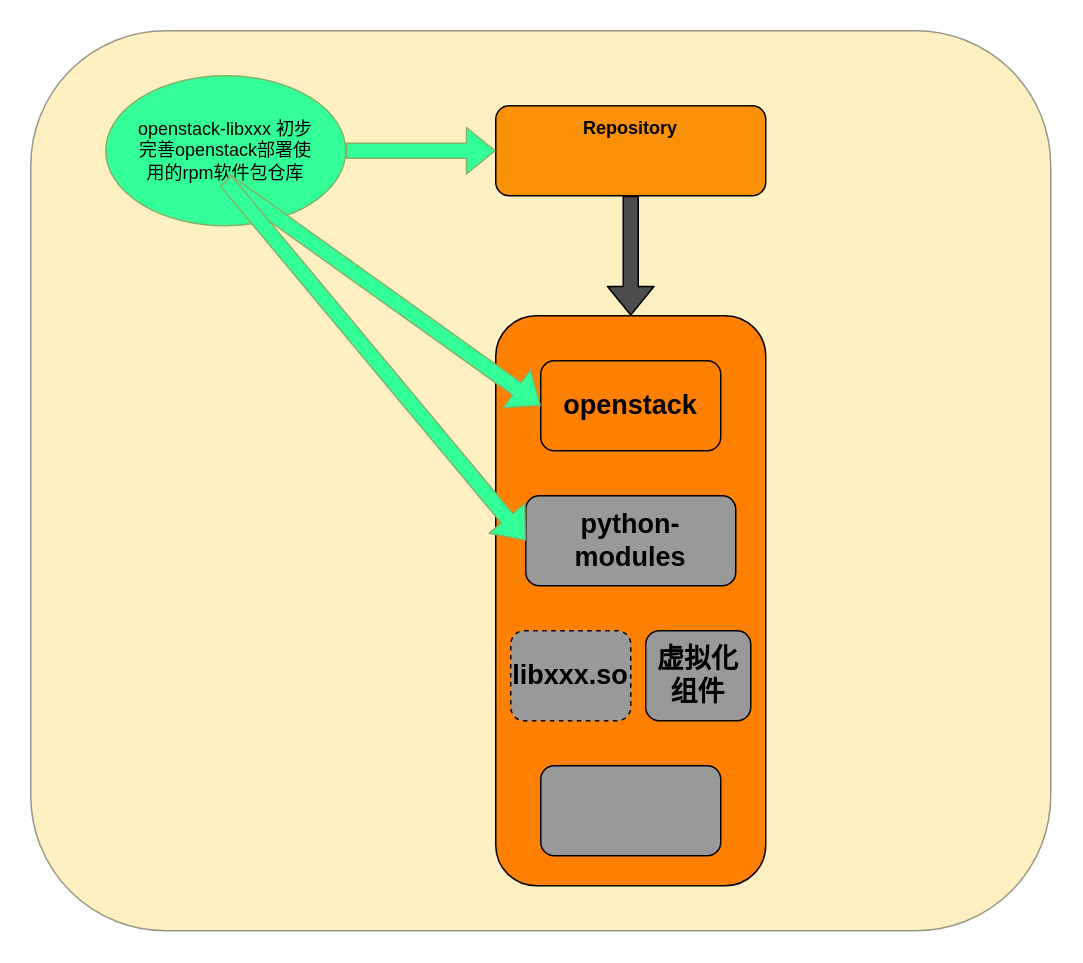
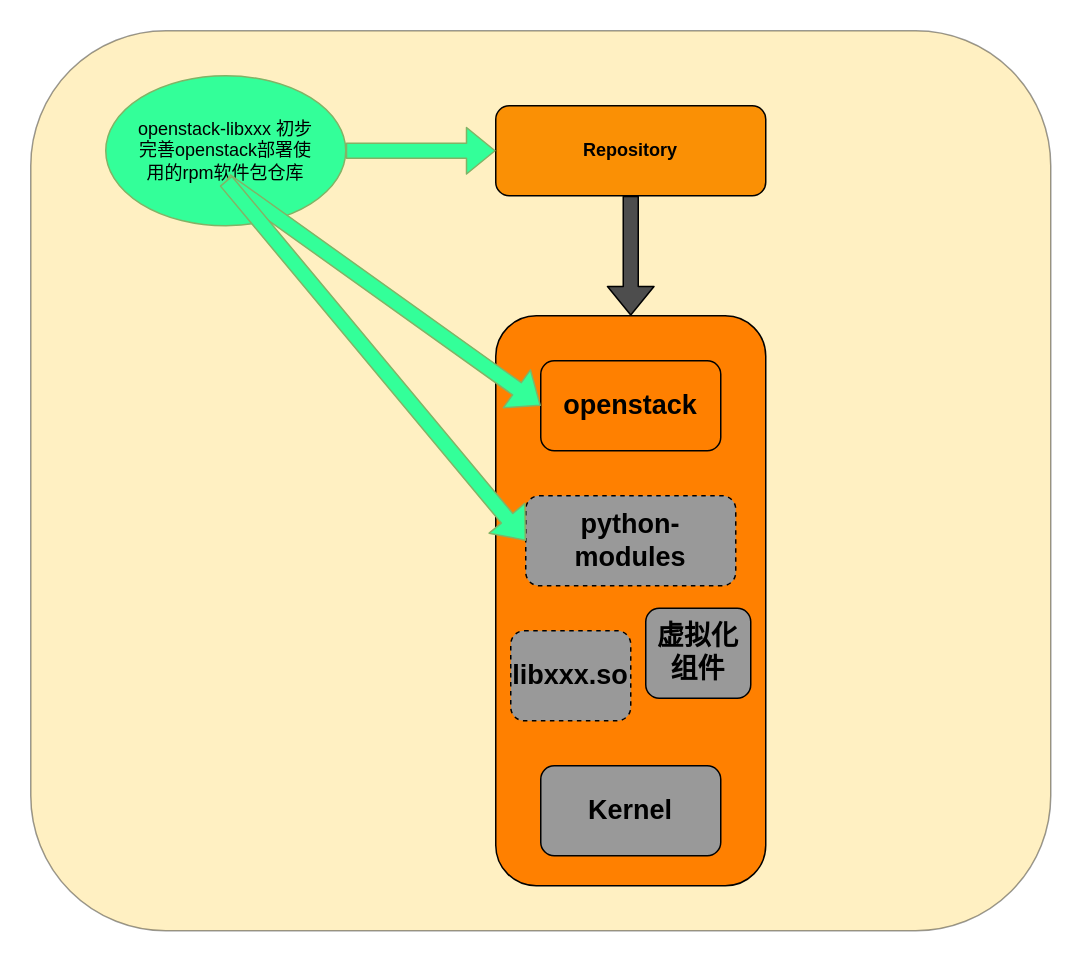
node "Repository": moved (631, 128) -> (631, 151)
node "python-modules": style solid -> dashed
node "虚拟化组件": moved (698, 676) -> (698, 653)
node "Kernel": added
